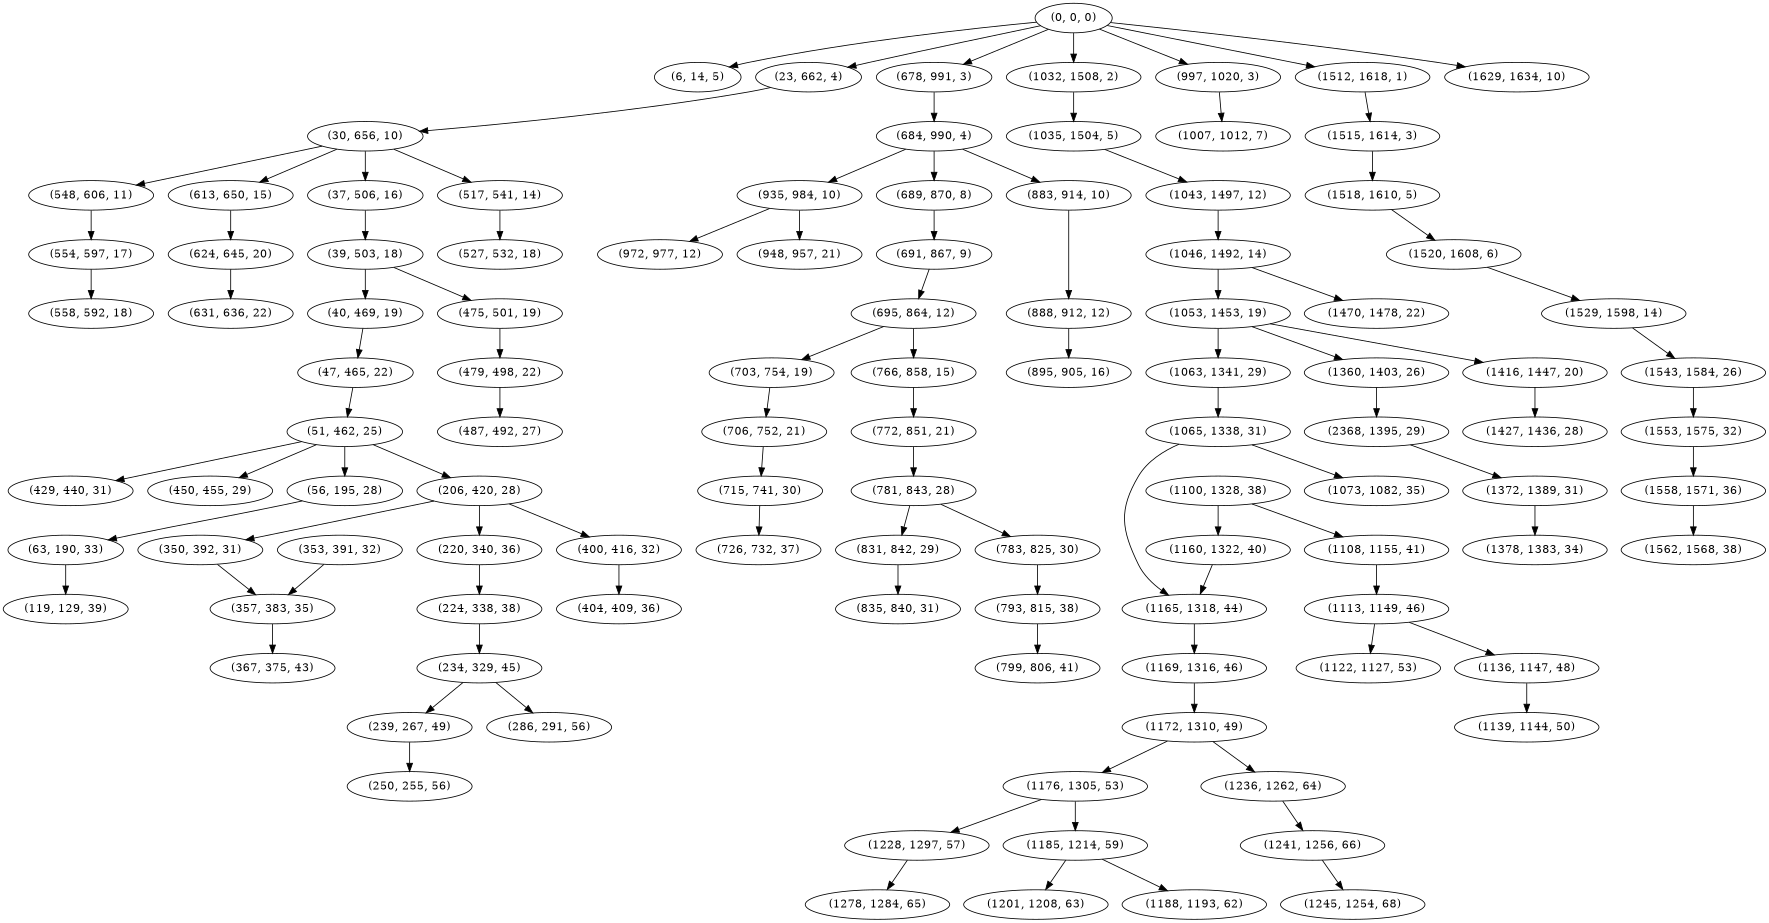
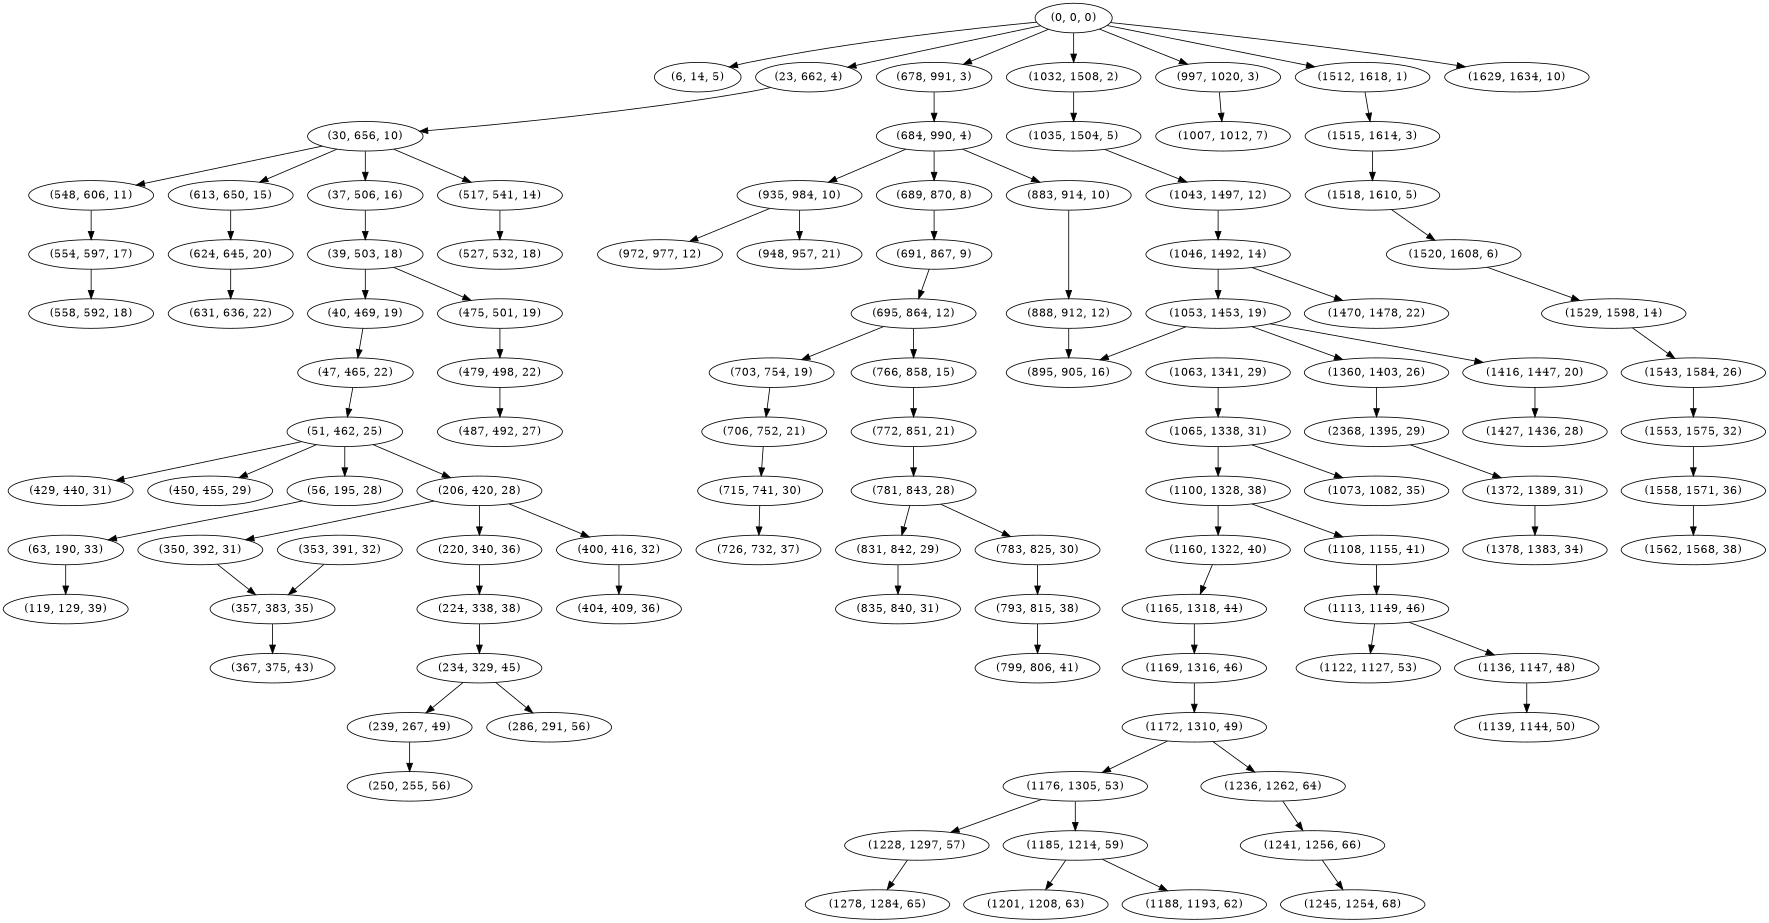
edge "(1053, 1453, 19)" -> "(1063, 1341, 29)": now "(1053, 1453, 19)" -> "(895, 905, 16)"
edge "(1065, 1338, 31)" -> "(1165, 1318, 44)": now "(1065, 1338, 31)" -> "(1100, 1328, 38)"
